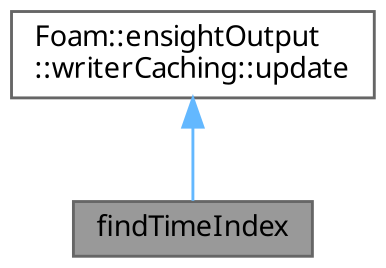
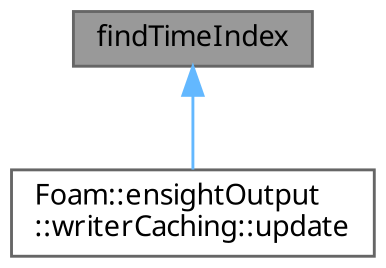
edge "findTimeIndex" -> "Foam::ensightOutput ::writerCaching::update": reversed
